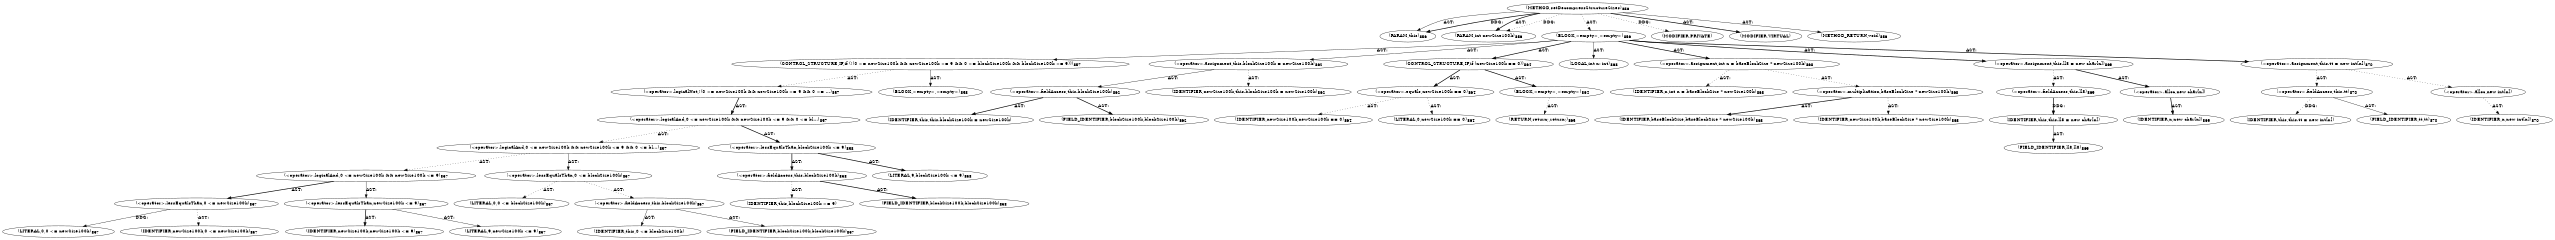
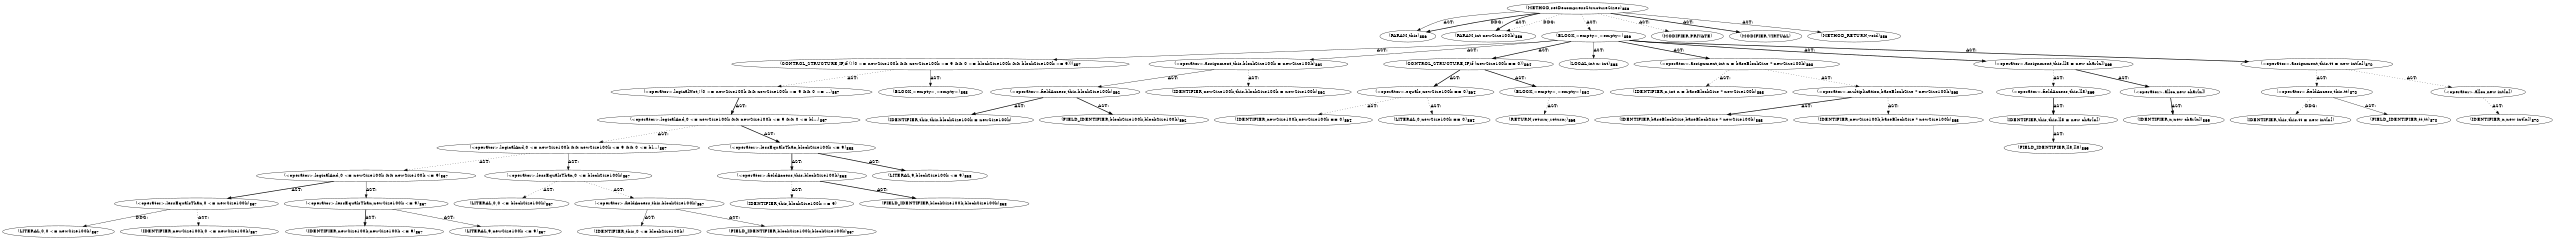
edge "(METHOD,setDecompressStructureSizes)" -> "(MODIFIER,PRIVATE)": label "DDG: " -> "AST: "
edge "(<operator>.fieldAccess,this.ll8)" -> "(IDENTIFIER,this,this.ll8 = new char[n])": label "DDG: " -> "AST: "
